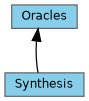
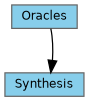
edge "Synthesis" -> "Oracles": reversed
